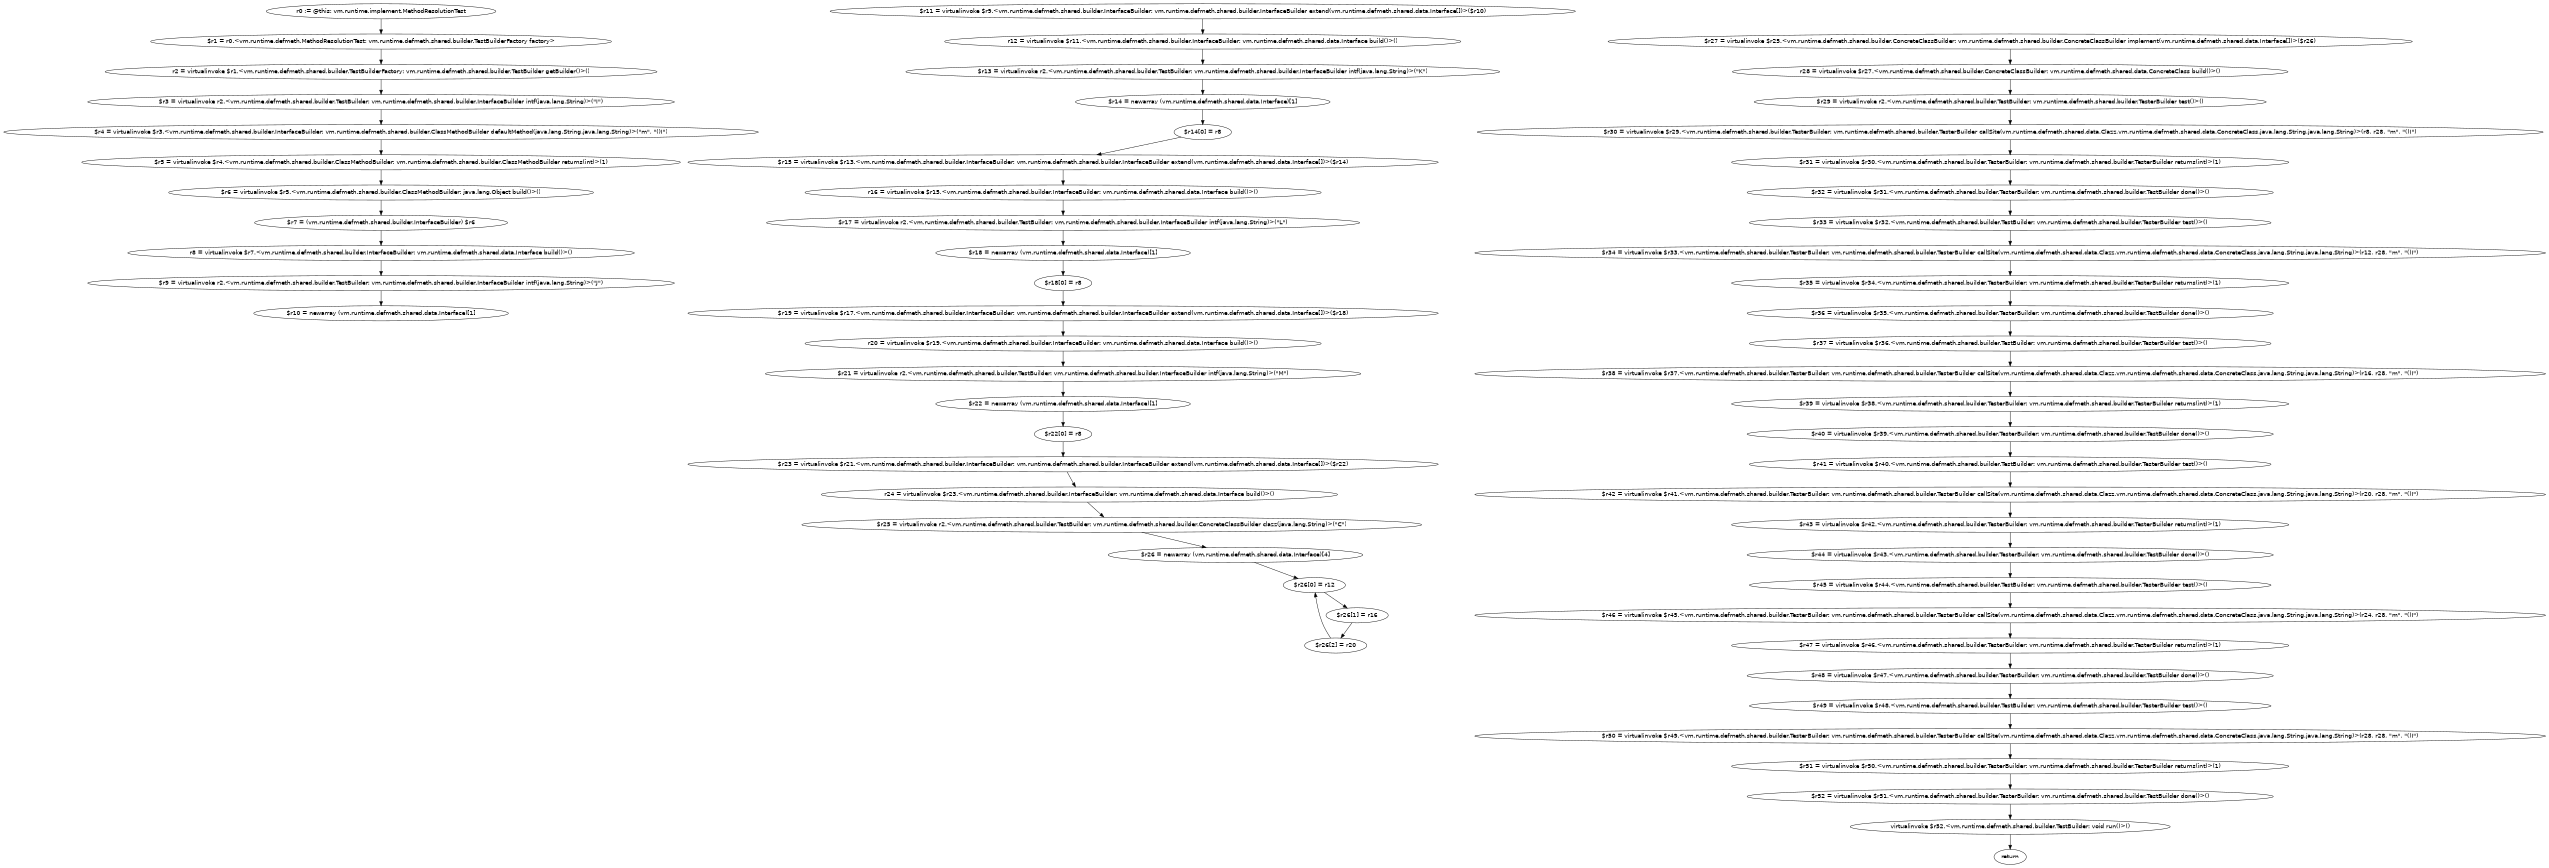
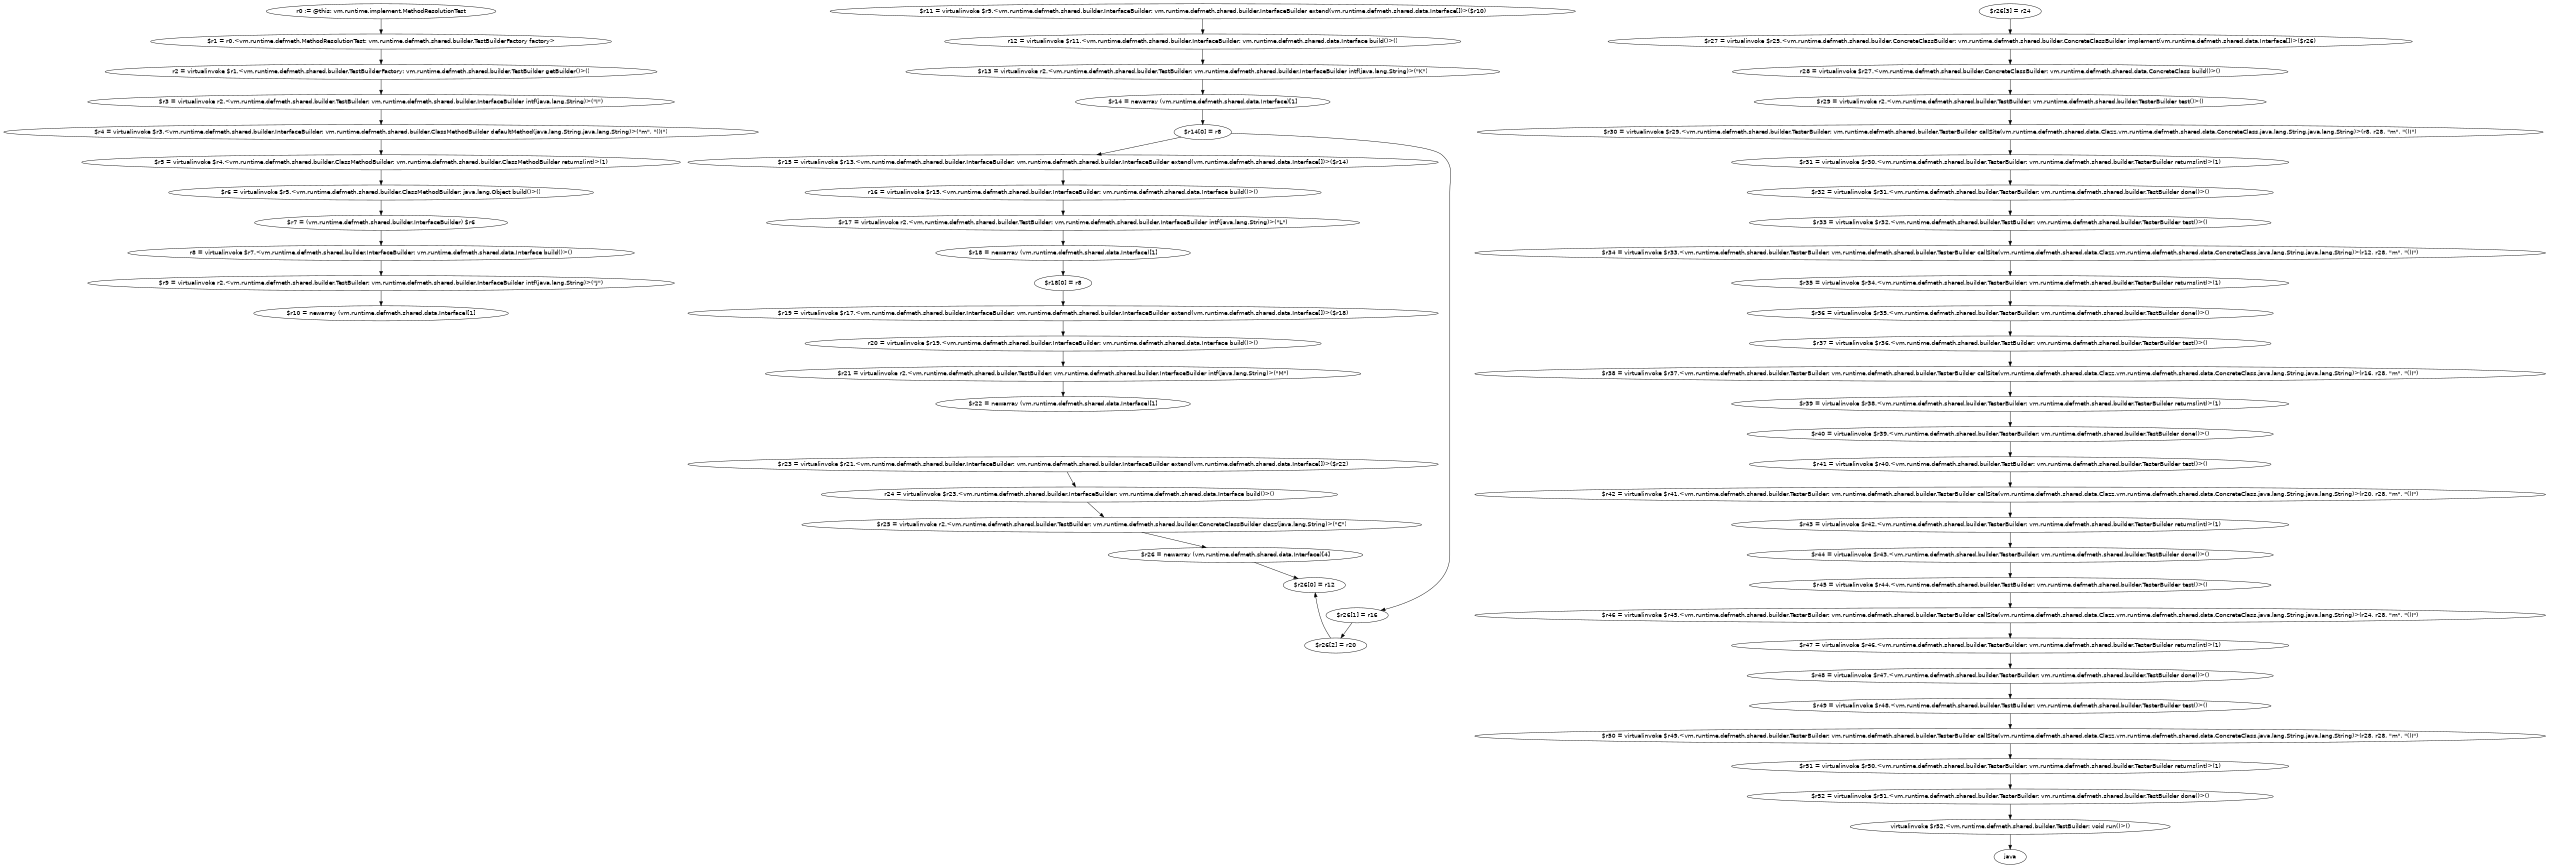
node "$r26[3] = r24": added
node "$r22[0] = r8": removed
edge "$r26[0] = r12" -> "$r26[1] = r16": now "$r14[0] = r8" -> "$r26[1] = r16"
node "return": label "return" -> "java"
